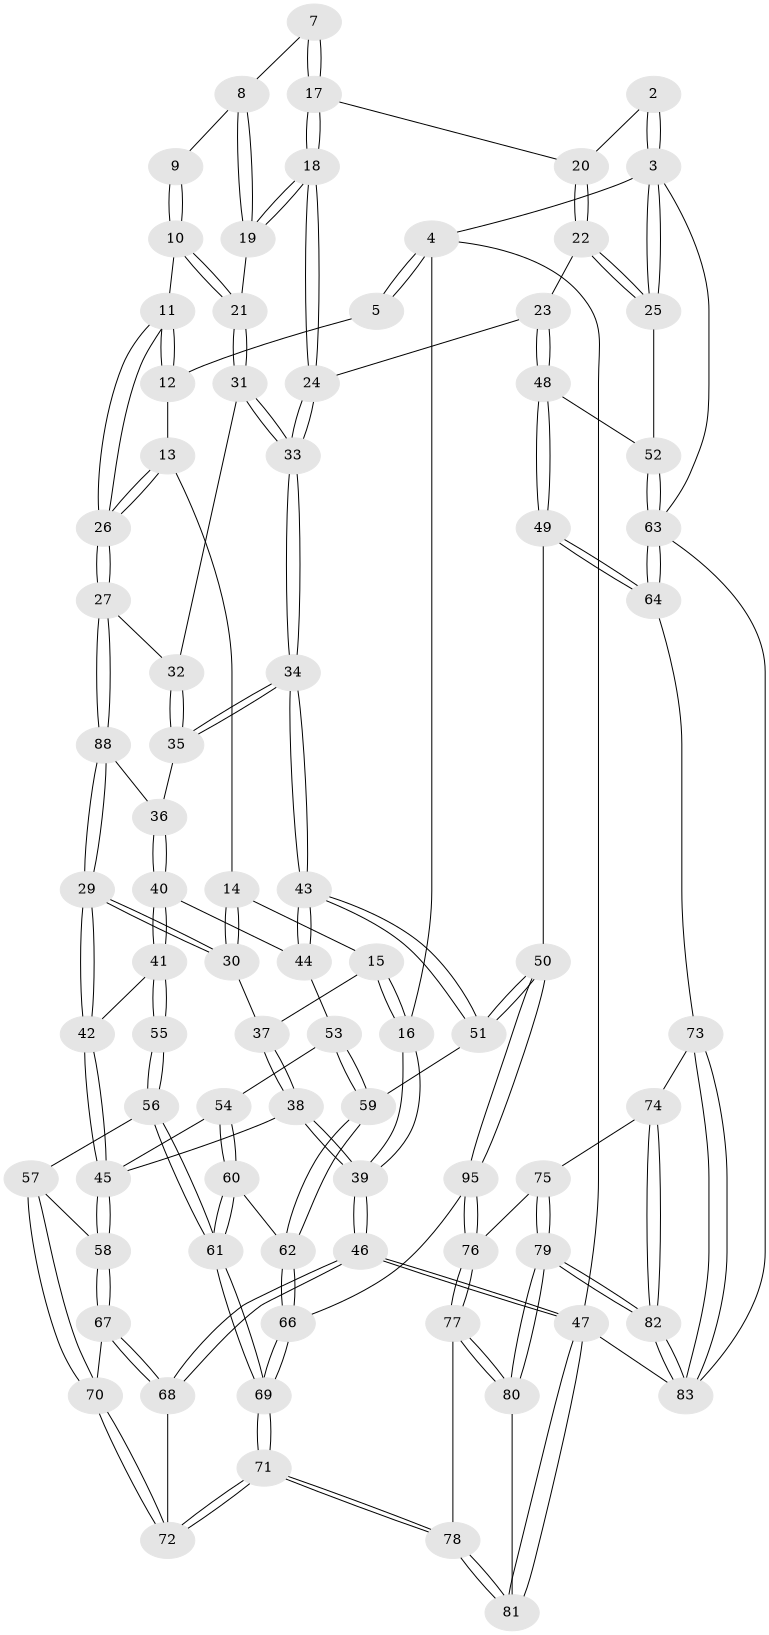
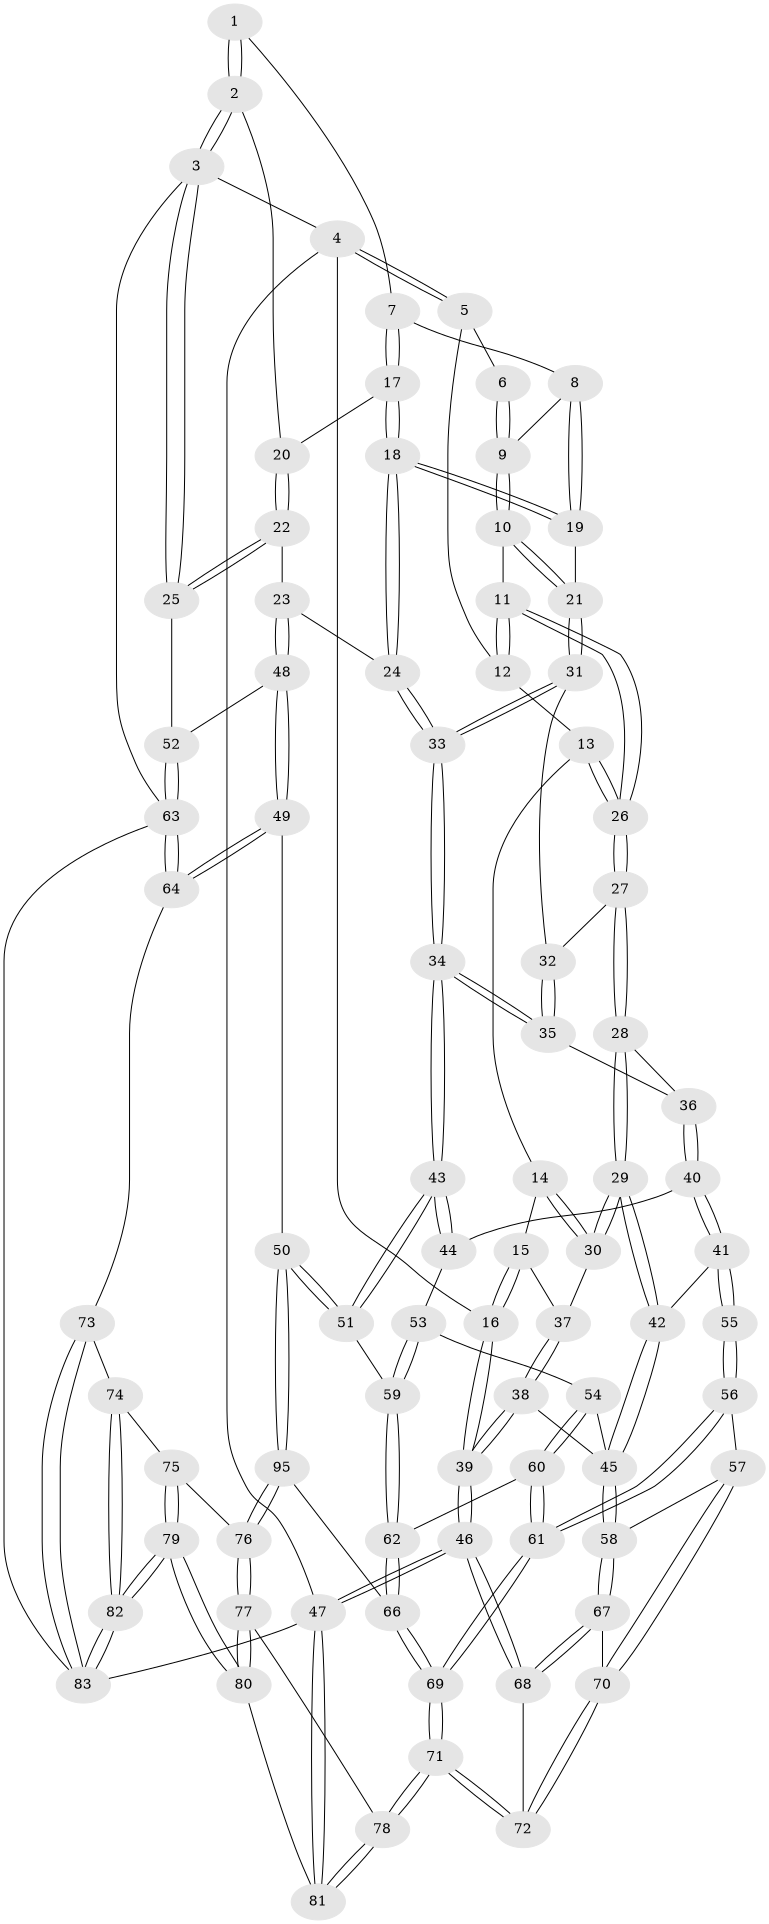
node "1": added
node "6": added
node "88": label "88" -> "28"
